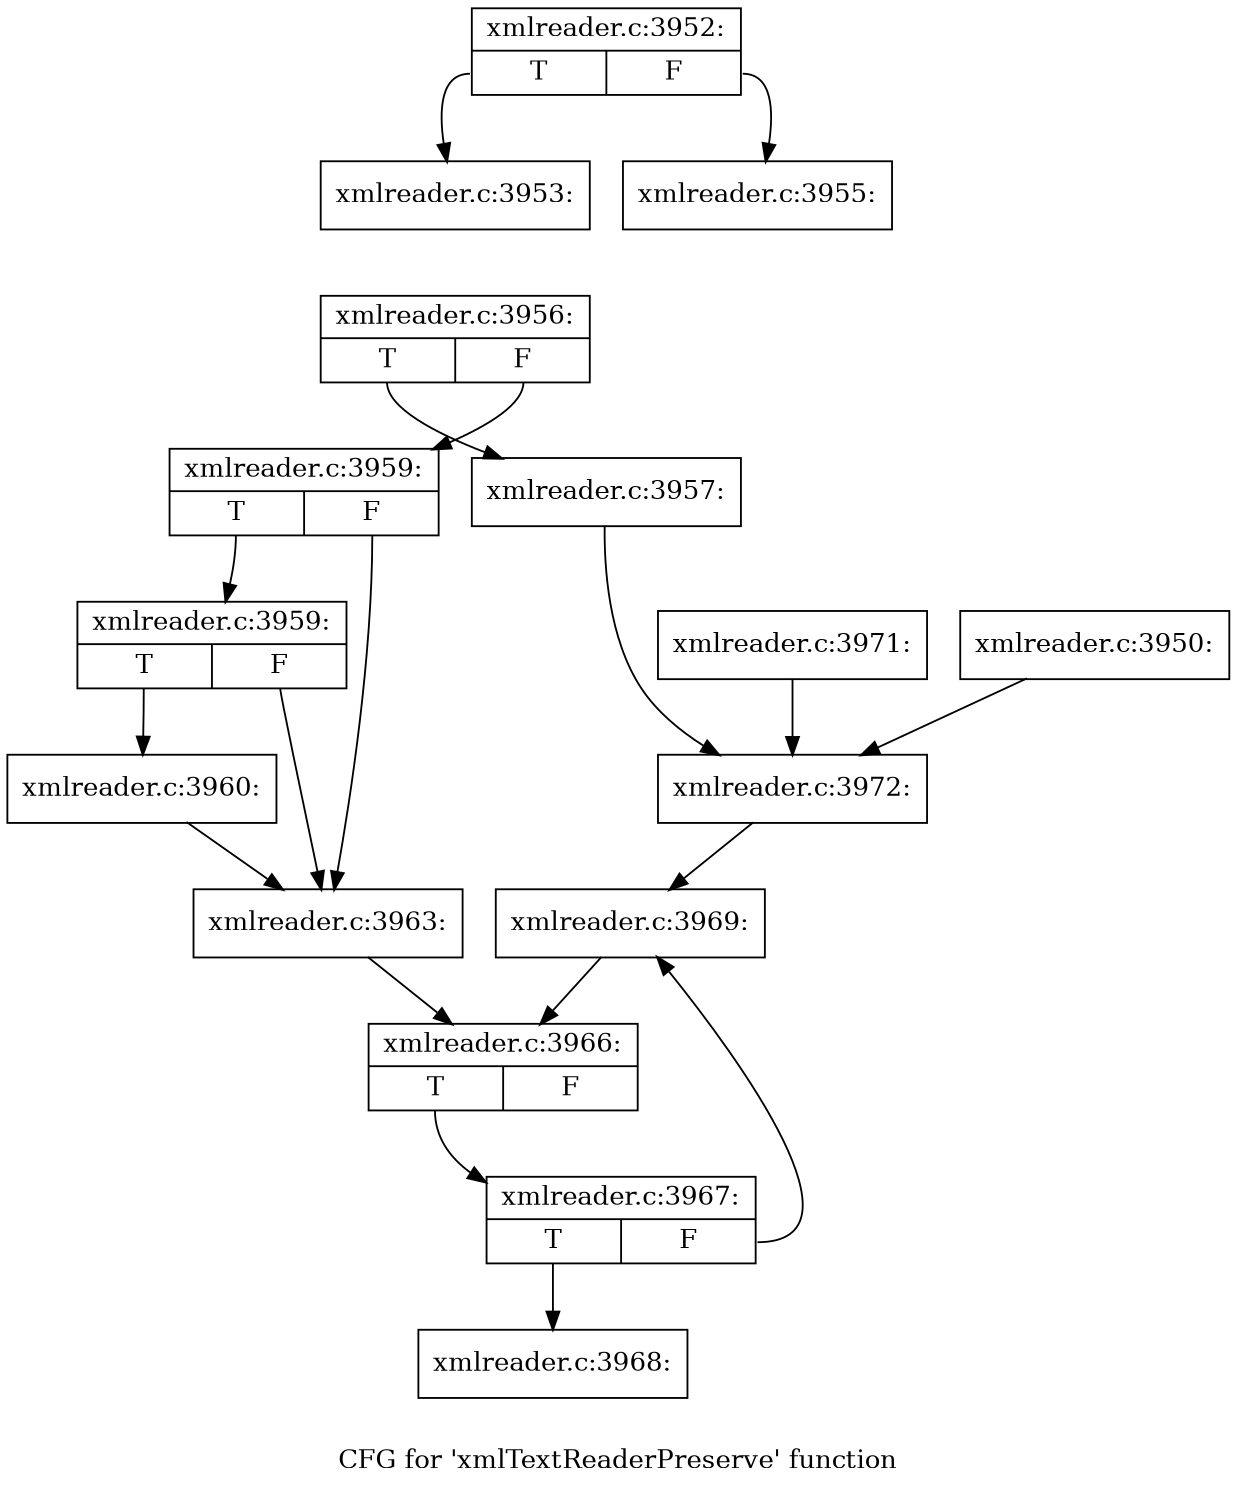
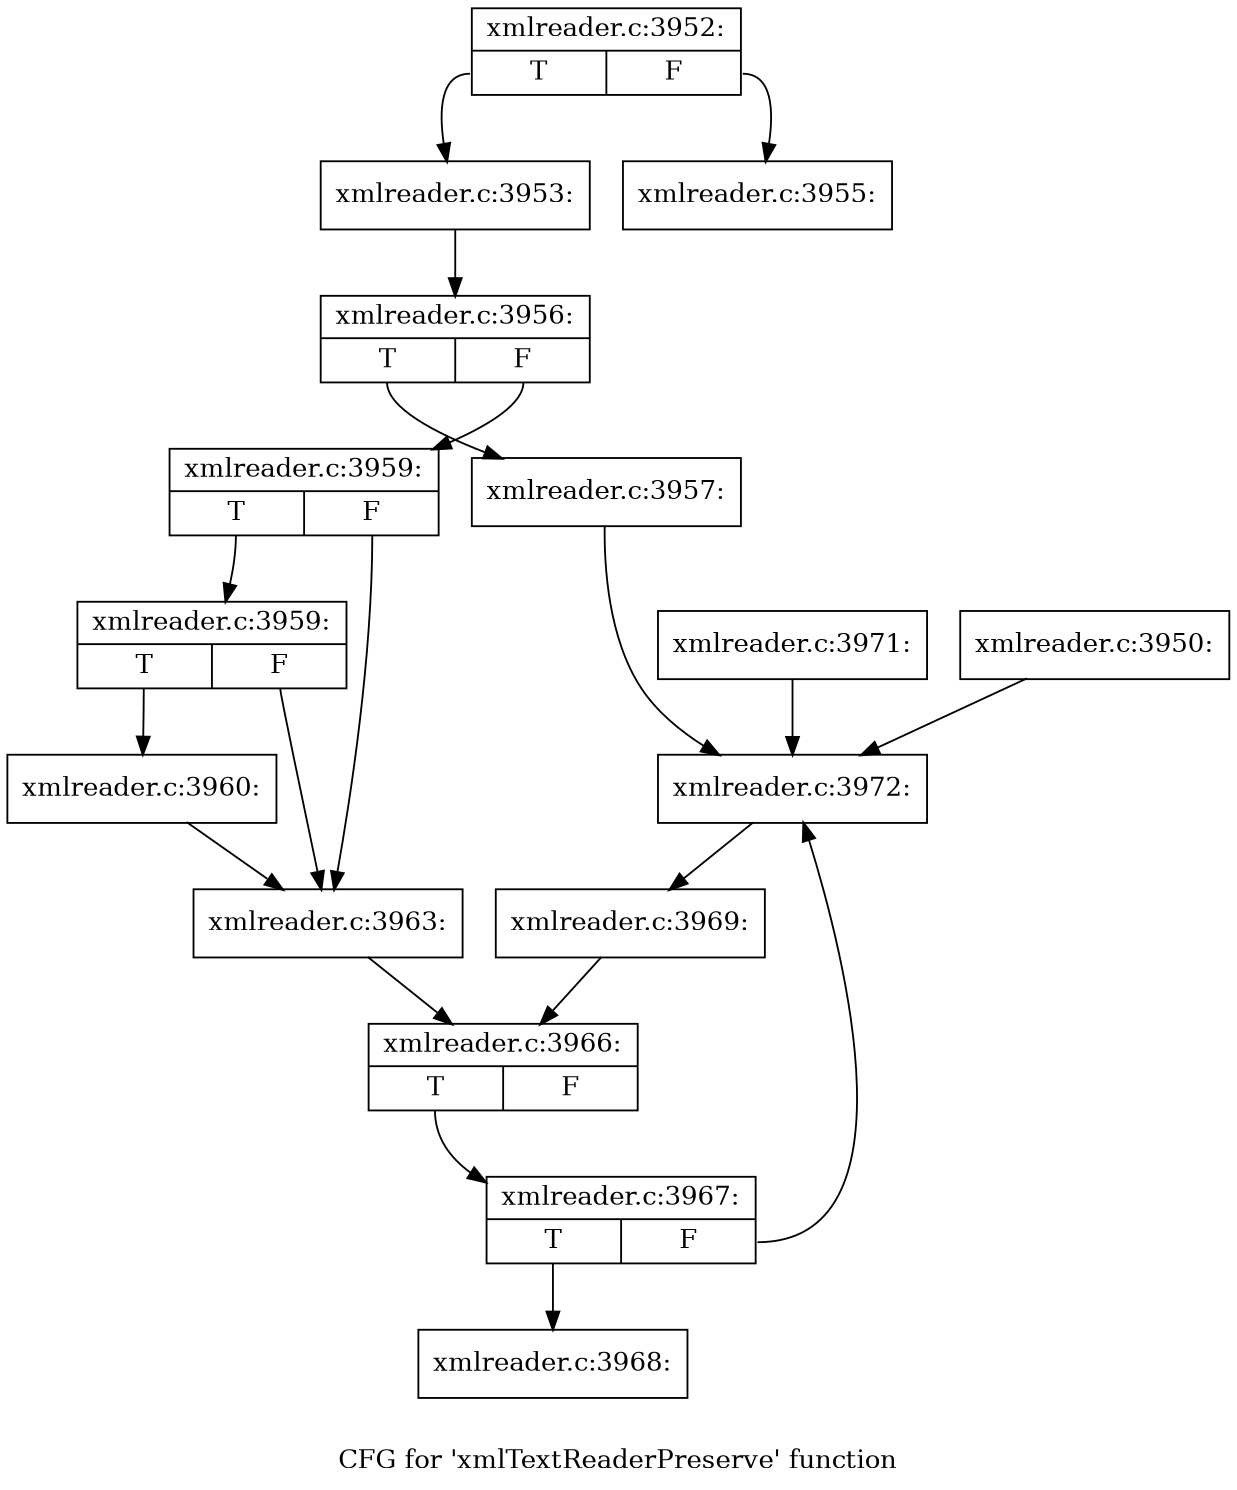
edge "xmlreader.c:3953:" -> "xmlreader.c:3956:": added
edge "xmlreader.c:3967:" -> "xmlreader.c:3969:": now "xmlreader.c:3967:" -> "xmlreader.c:3972:"
